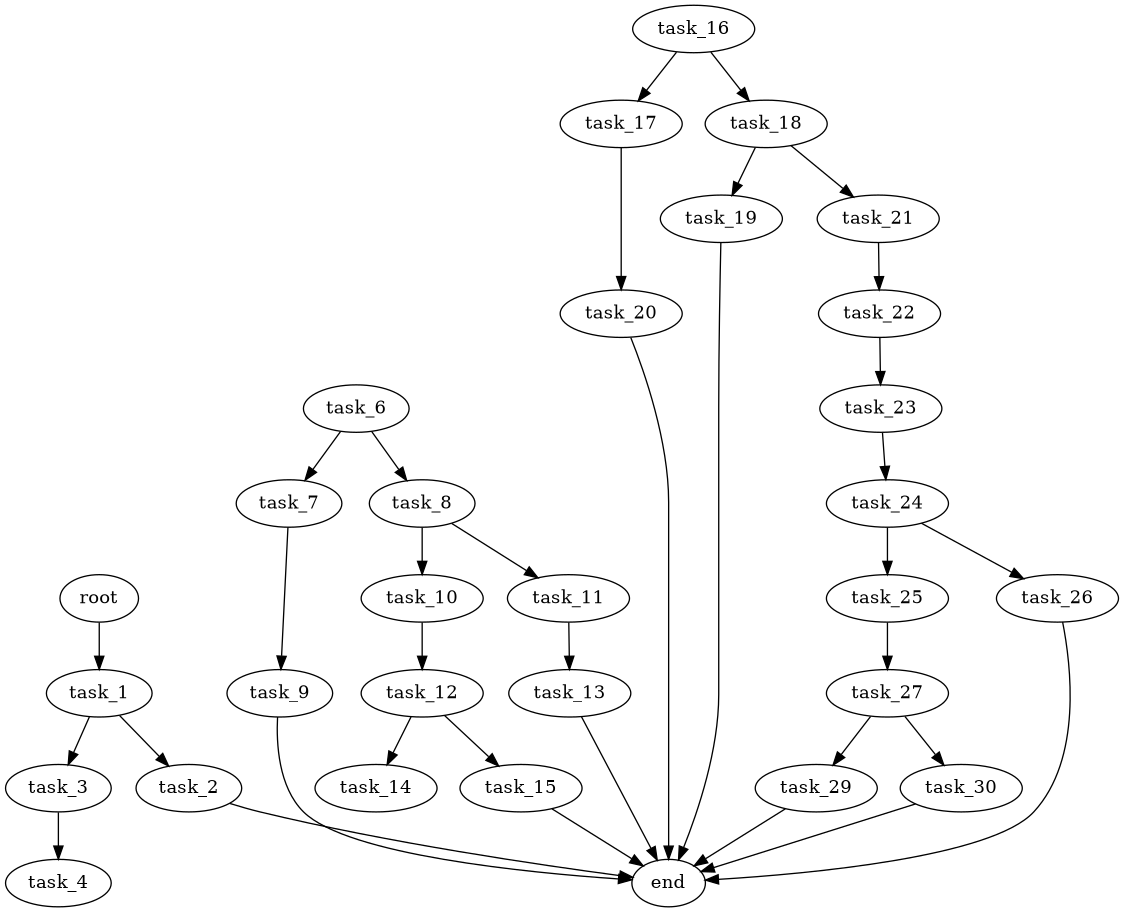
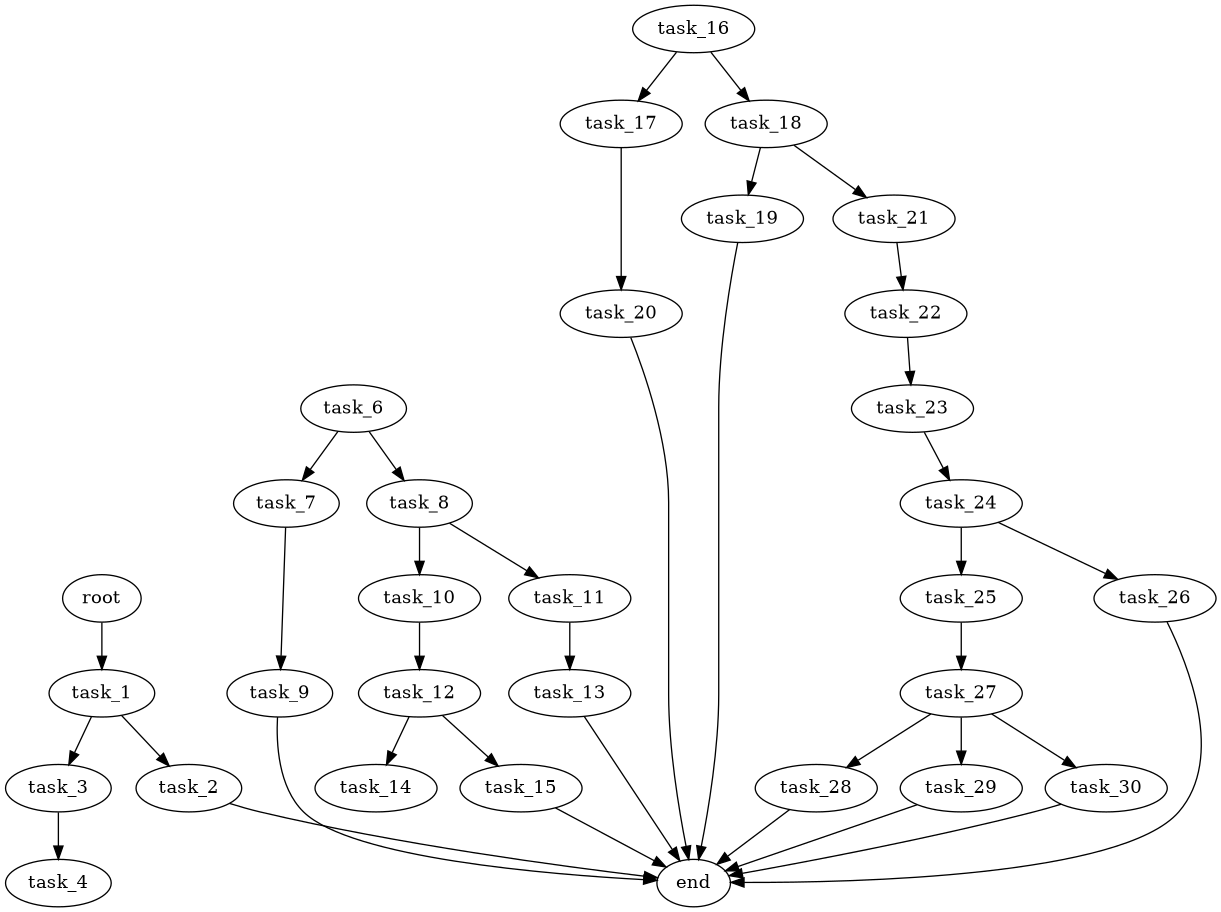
node "task_28": added
